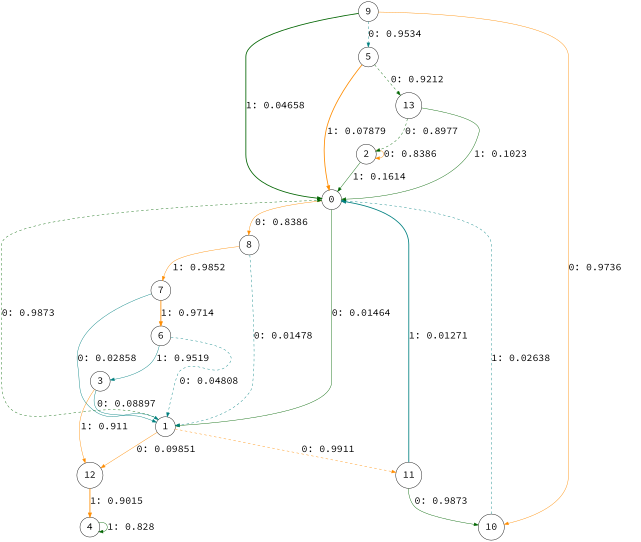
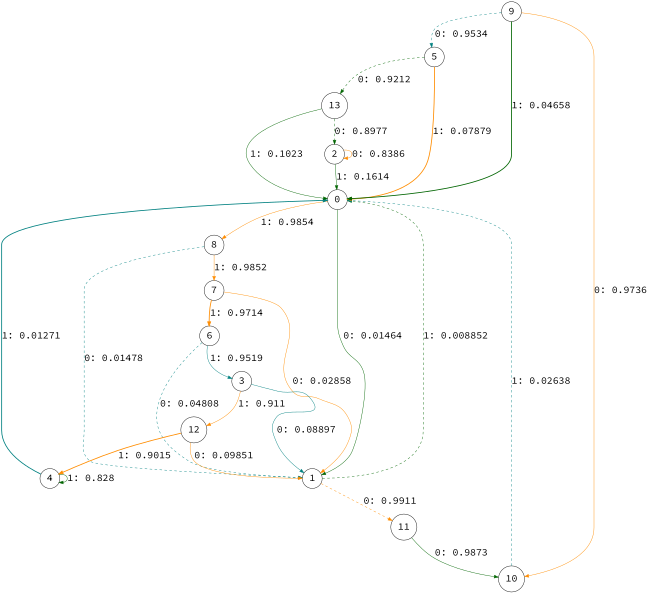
edge "0" -> "8": label "0: 0.8386   " -> "1: 0.9854   "
edge "11" -> "0": now "4" -> "0"
edge "1" -> "0": label "0: 0.9873   " -> "1: 0.008852  "
edge "7" -> "1": color teal -> darkorange
edge "1" -> "12": reversed
